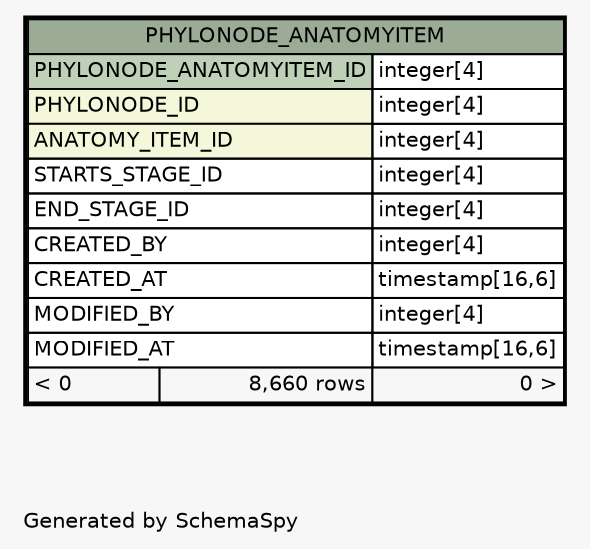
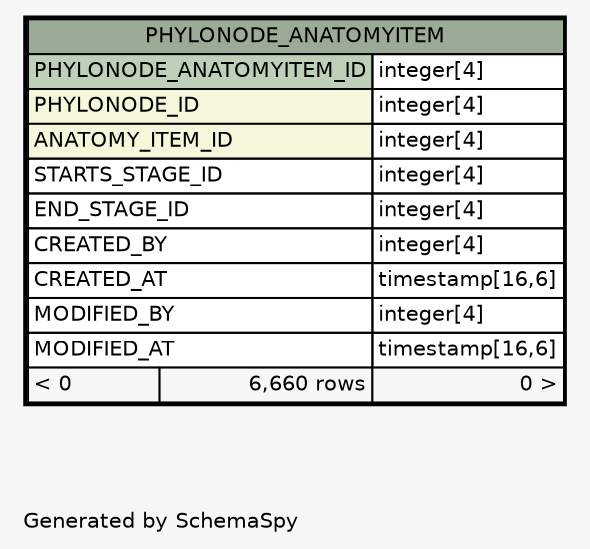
node "PHYLONODE_ANATOMYITEM": text "8,660 rows" -> "6,660 rows"
